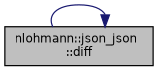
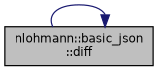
node "nlohmann::json_json ::diff": label "nlohmann::json_json ::diff" -> "nlohmann::basic_json ::diff"
